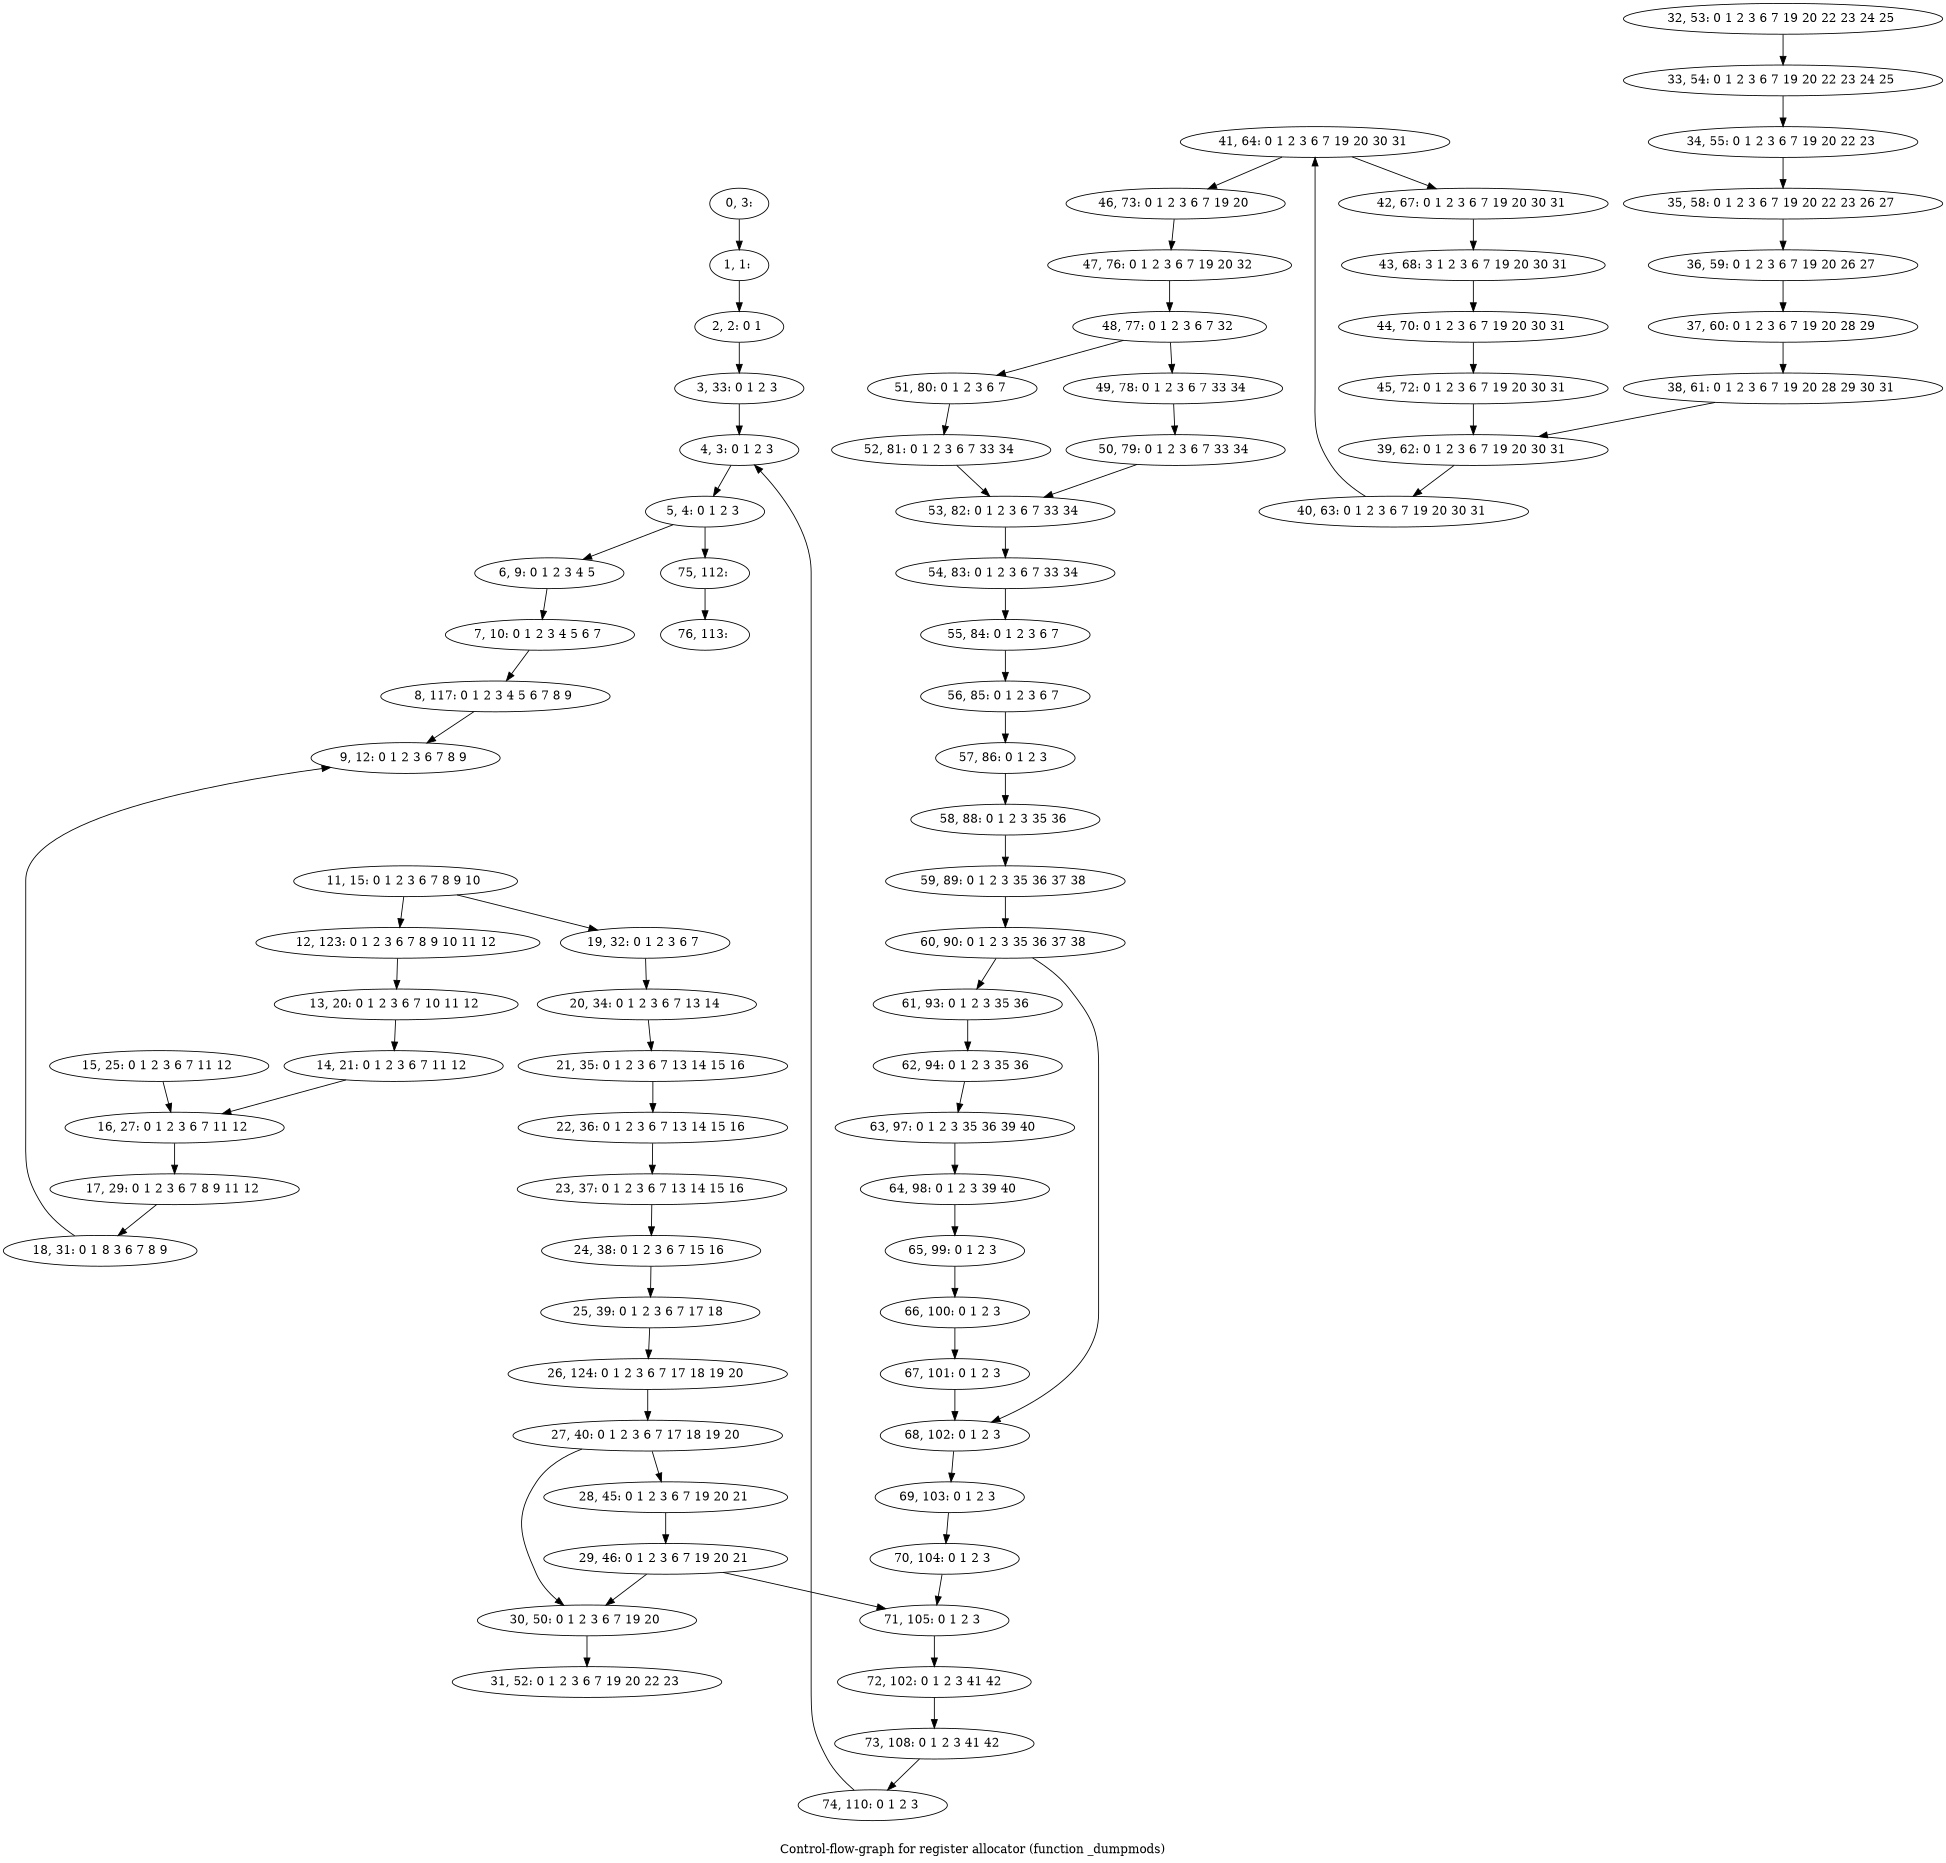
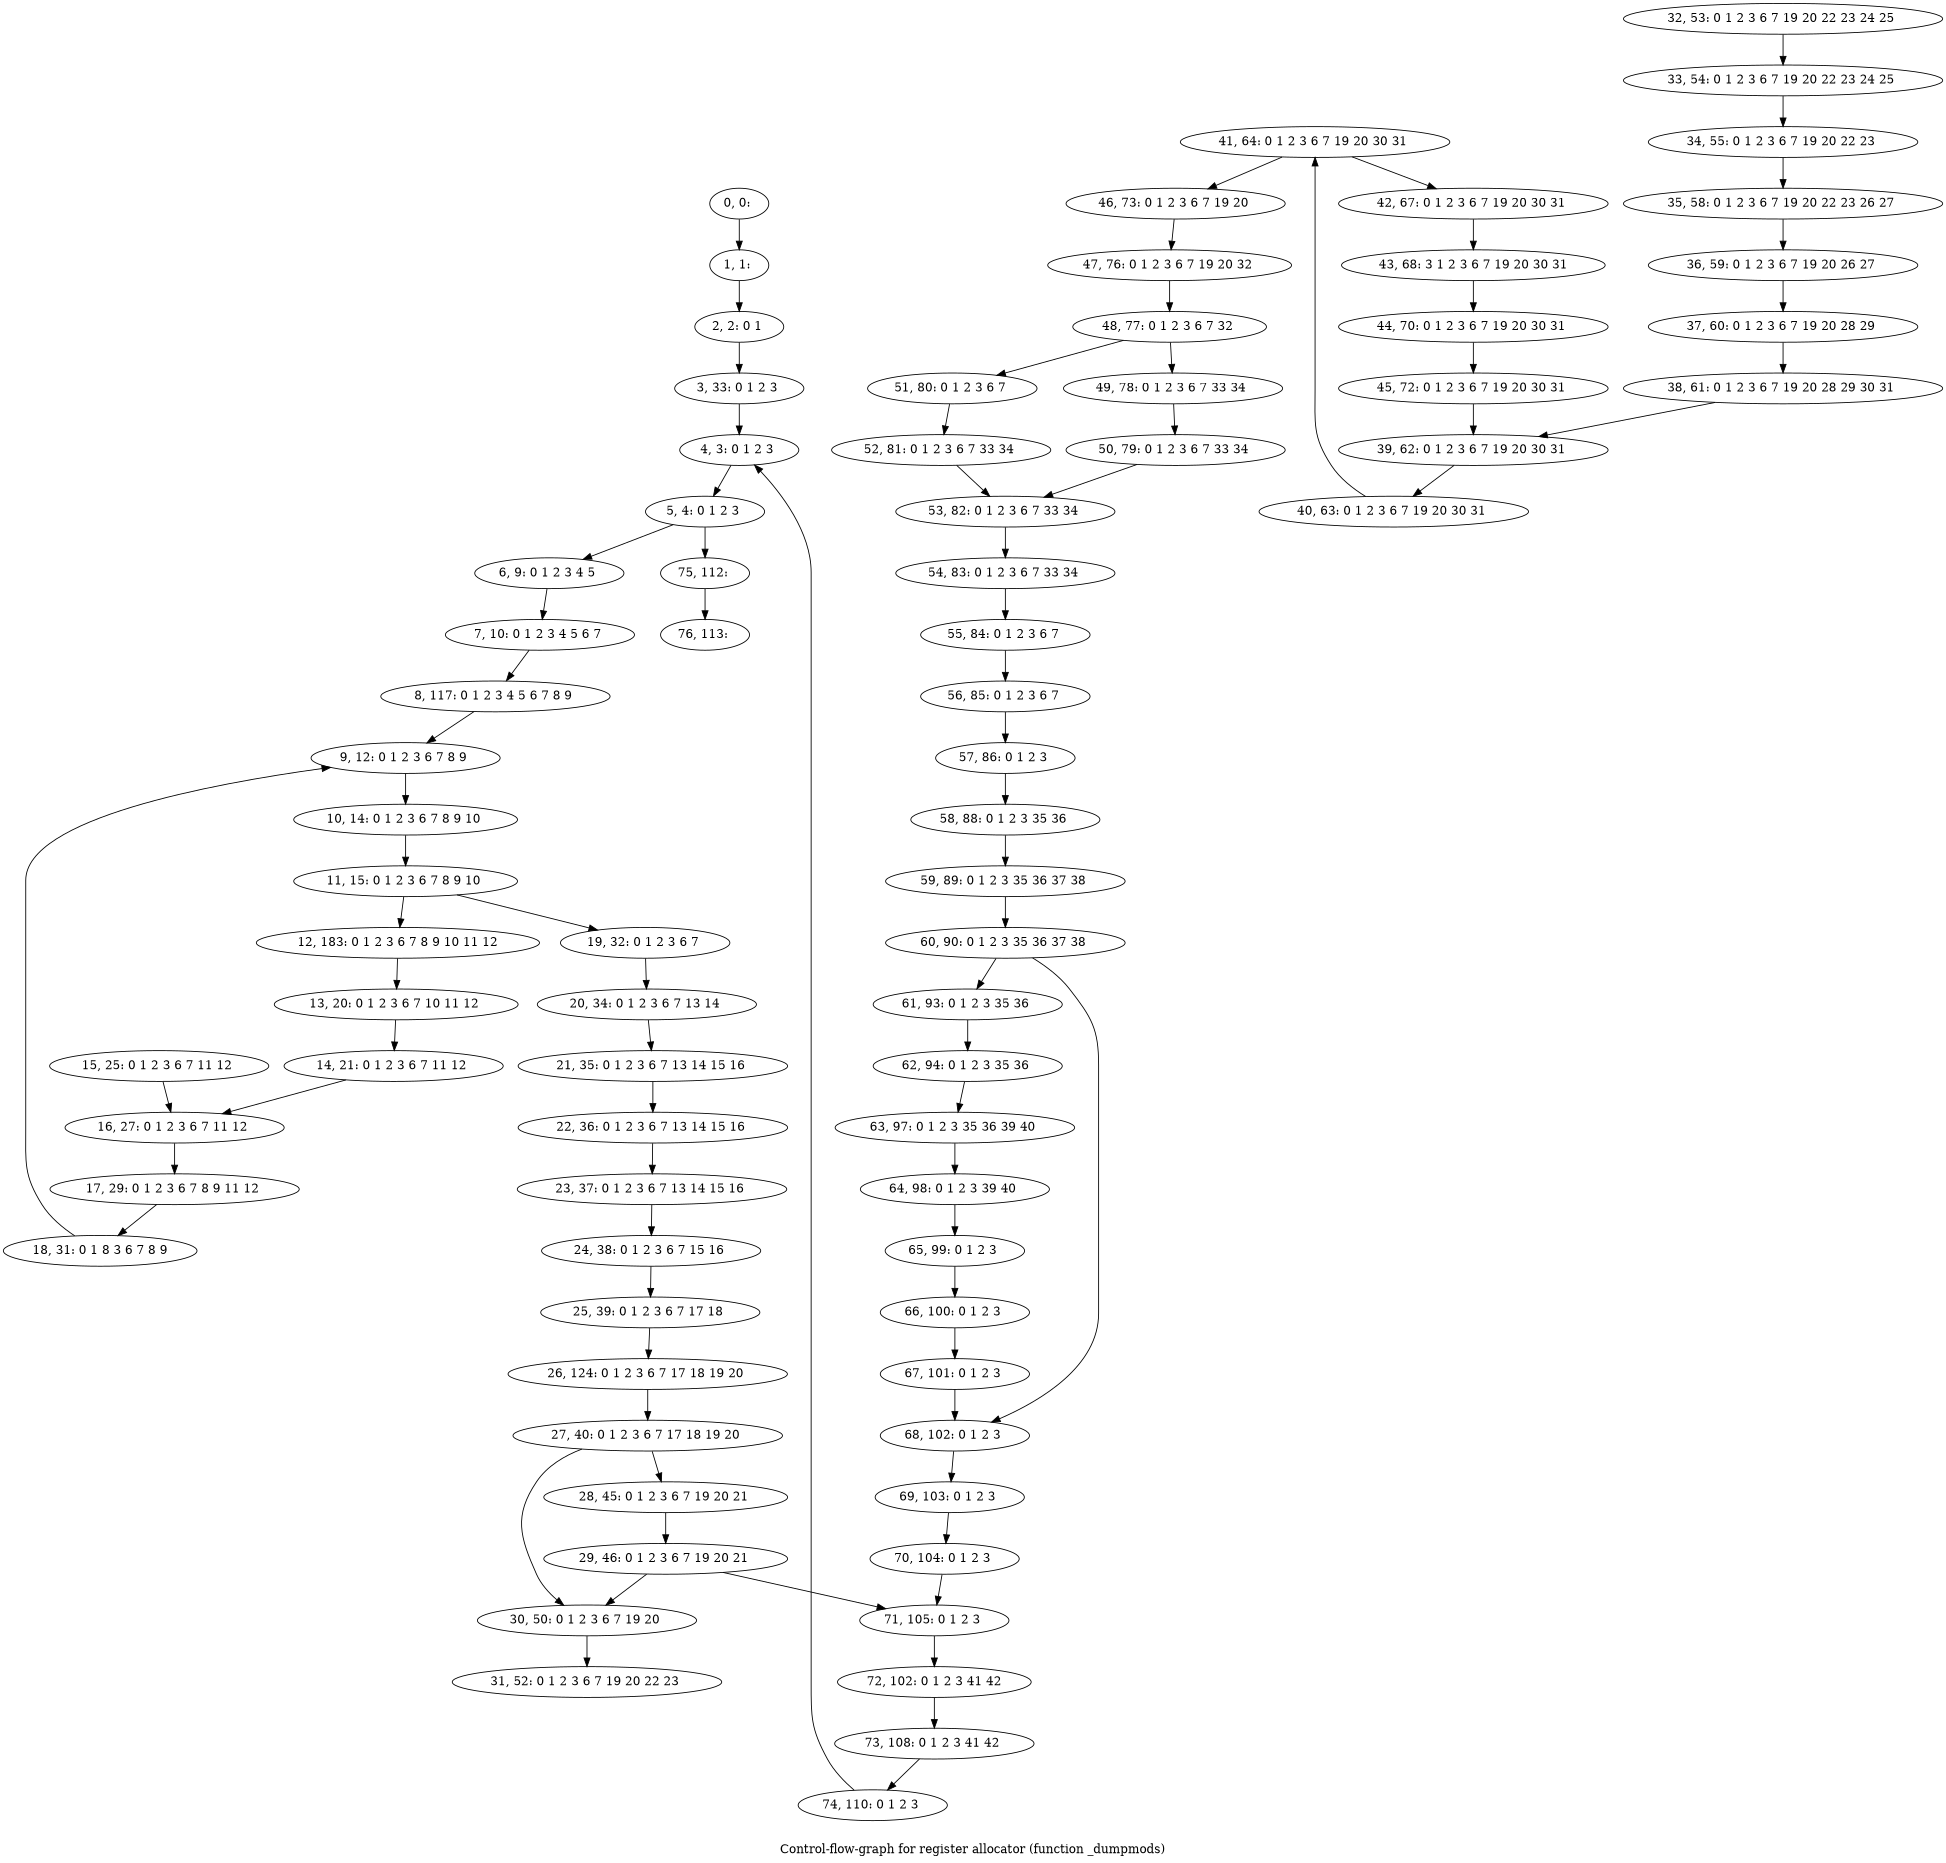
node "0, 3:": label "0, 3:" -> "0, 0:"
node "10, 14: 0 1 2 3 6 7 8 9 10": added
node "12, 123: 0 1 2 3 6 7 8 9 10 11 12": label "12, 123: 0 1 2 3 6 7 8 9 10 11 12" -> "12, 183: 0 1 2 3 6 7 8 9 10 11 12"
